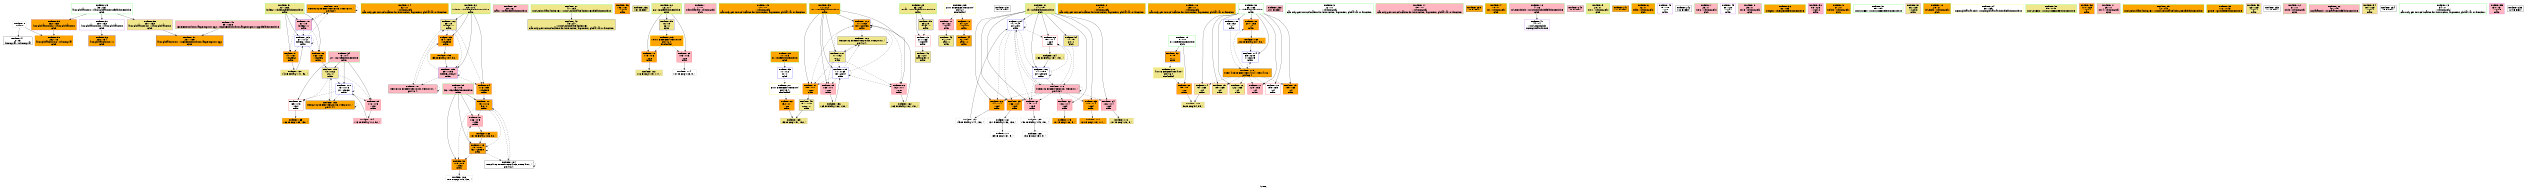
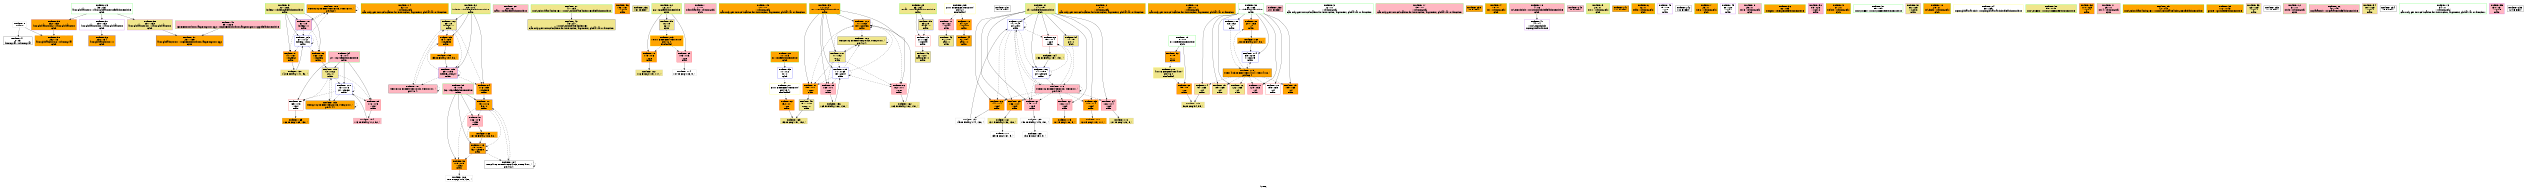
node "NodeID: 7": fillcolor lightpink -> orange
node "NodeID: 161": fillcolor white -> khaki
